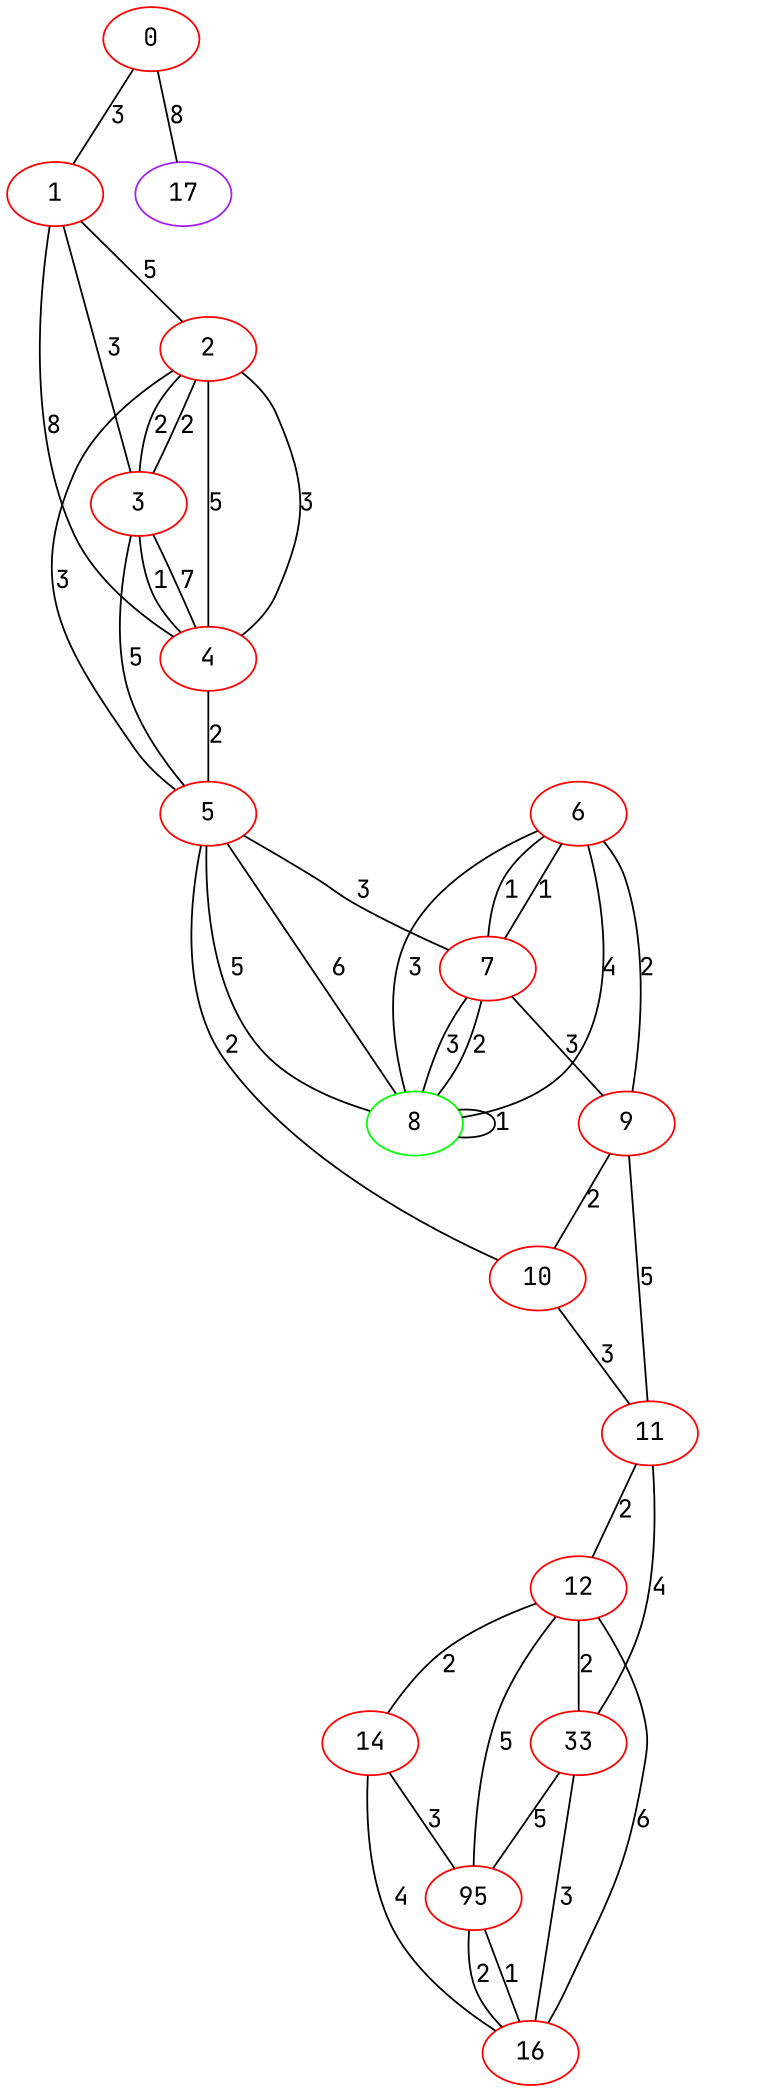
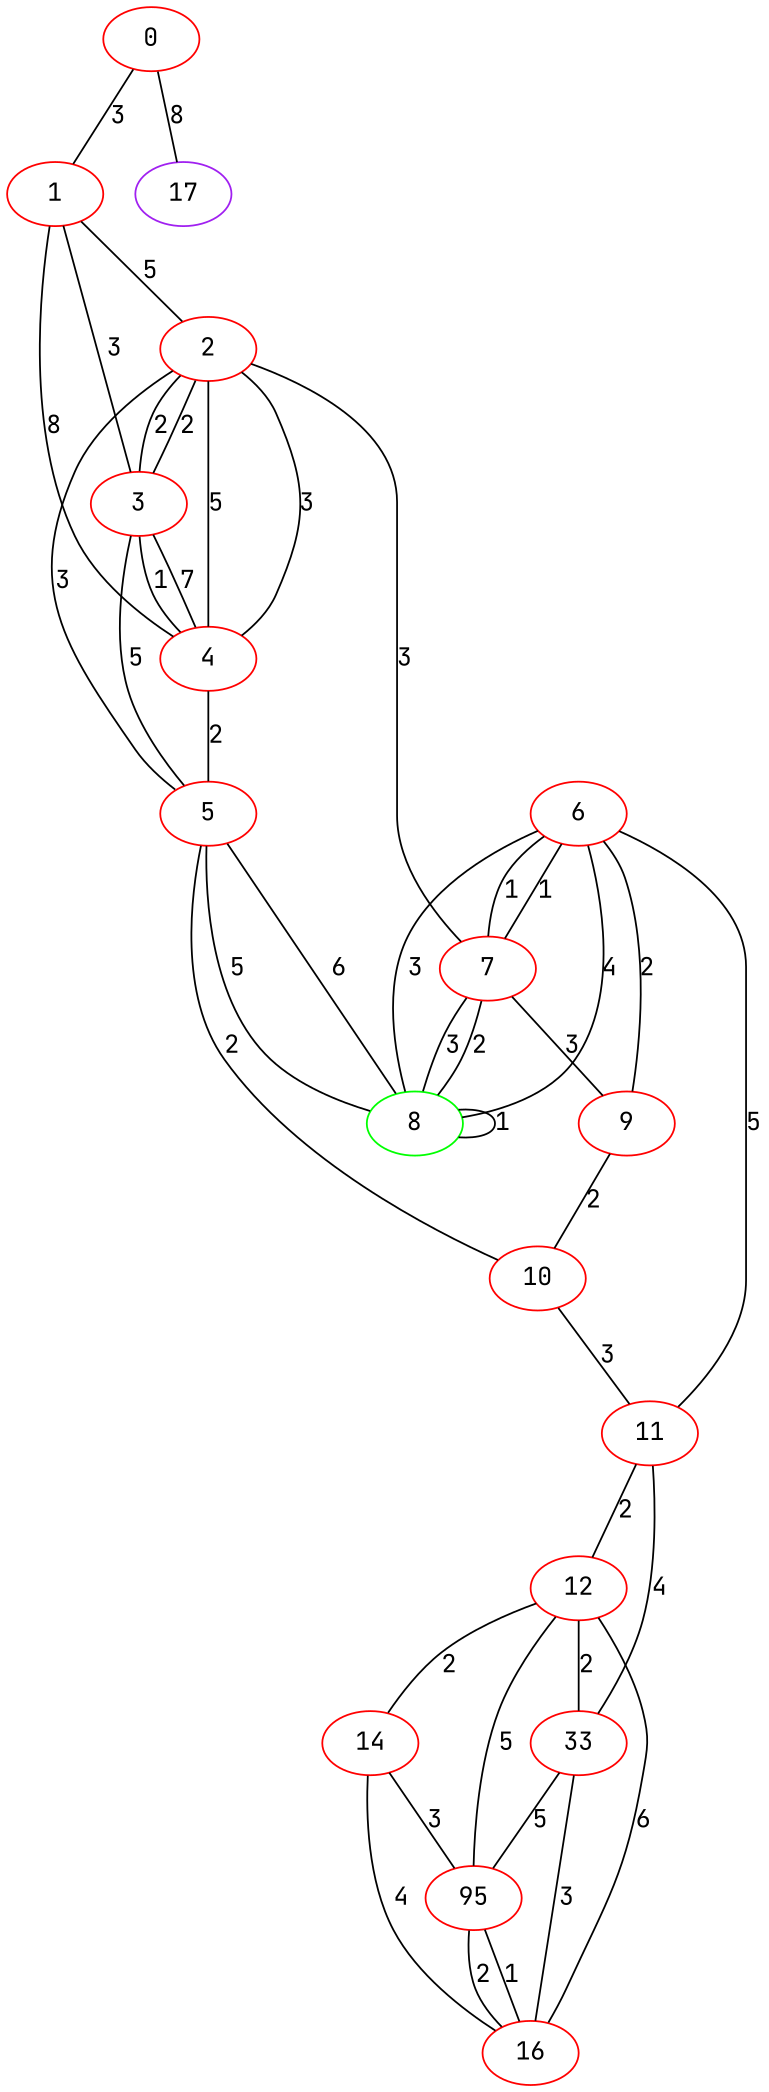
edge "5" -- "7": now "2" -- "7"
edge "9" -- "11": now "6" -- "11"
